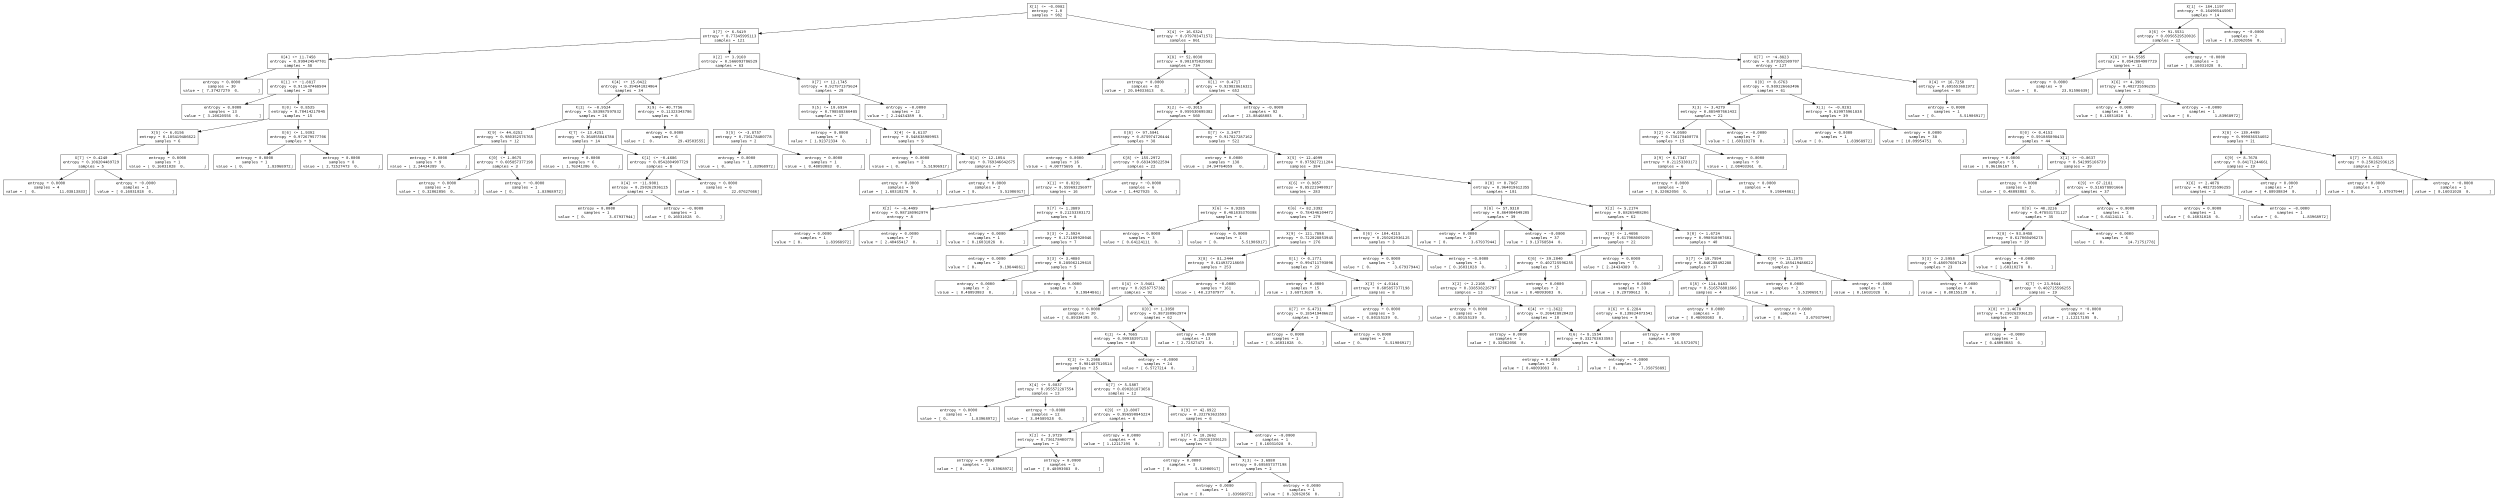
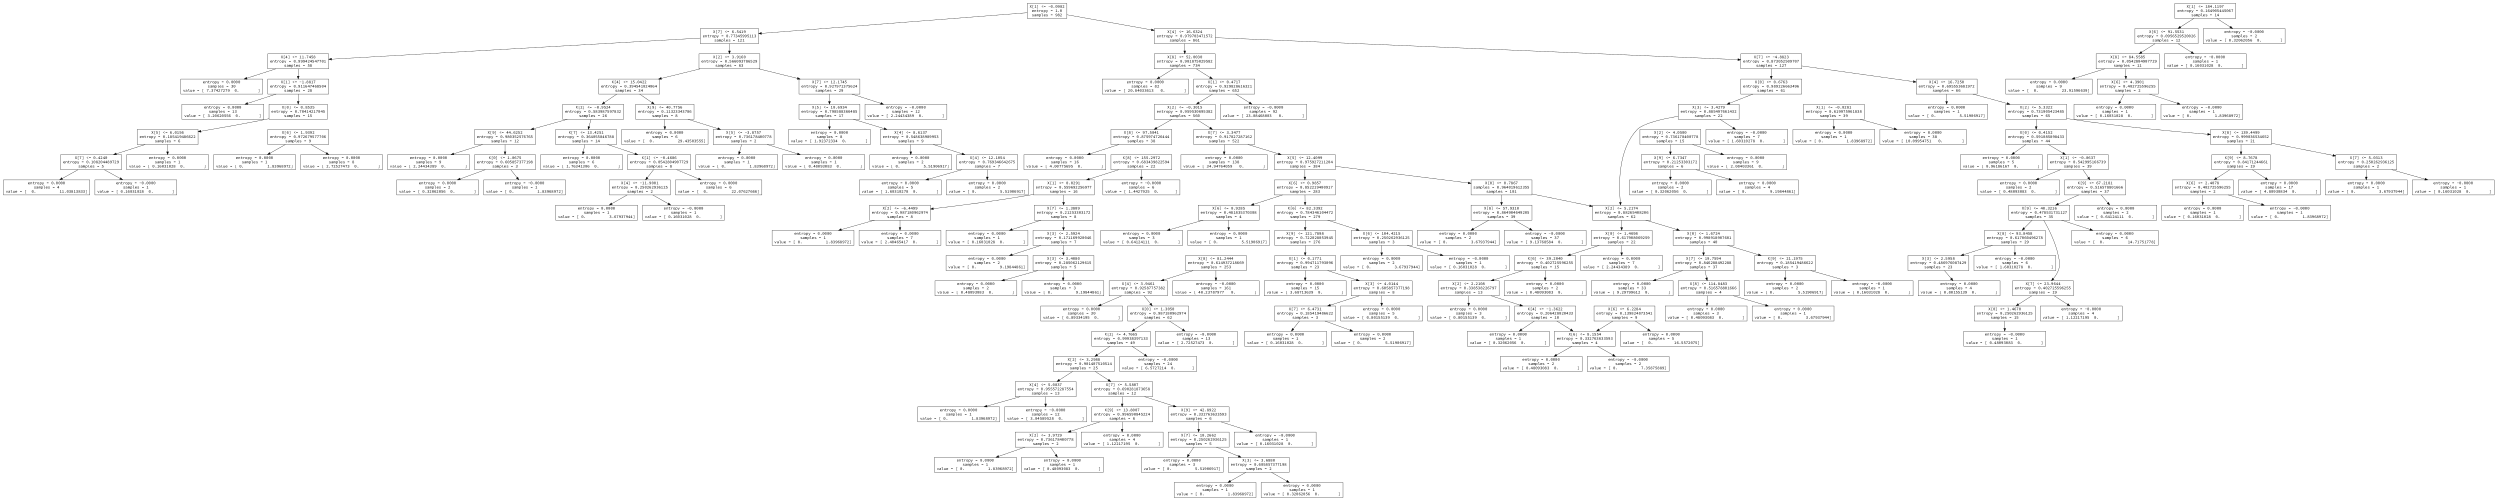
node "X[7] <= -4.8823 entropy = 0.873052509707 entropy = 127": label "X[7] <= -4.8823 entropy = 0.873052509707 entropy = 127" -> "X[7] <= -4.8823 entropy = 0.873052509707 samples = 127"
edge "X[6] <= 4.3901 entropy = 0.402725596255 samples = 2" -> "X[8] <= 84.5585 entropy = 0.0542804907729 samples = 11": reversed
edge "X[0] <= 0.6763 entropy = 0.989226663496 samples = 61" -> "X[1] <= -0.0281 entropy = 0.619975961838 samples = 39": removed
edge "X[2] <= -0.9524 entropy = 0.583987597832 samples = 26" -> "X[4] <= 15.0422 entropy = 0.394541024064 samples = 34": reversed
node "X[2] <= 5.3322 entropy = 0.731905423485 samples = 65": added
edge "X[0] <= 0.8535 entropy = 0.70414217045 samples = 15" -> "X[6] <= 1.9392 entropy = 0.972679577706 samples = 9": removed
edge "X[9] <= 40.7756 entropy = 0.11323343786 samples = 8" -> "X[5] <= -3.8757 entropy = 0.736178400778 samples = 2": added
edge "X[3] <= 3.4279 entropy = 0.885497661432 samples = 22" -> "X[2] <= 4.0500 entropy = 0.736178400778 samples = 15": now "X[3] <= 3.4279 entropy = 0.885497661432 samples = 22" -> "X[2] <= 5.2174 entropy = 0.88265408206 samples = 62"
edge "X[8] <= 97.5041 entropy = 0.875974726444 samples = 38" -> "X[8] <= 155.2972 entropy = 0.683439822594 samples = 22": removed
edge "X[1] <= -0.0637 entropy = 0.542995166739 samples = 39" -> "X[9] <= 67.2181 entropy = 0.516578801666 samples = 37": added
node "X[0] <= 0.7867 entropy = 0.964019612355 samples = 101": label "X[0] <= 0.7867 entropy = 0.964019612355 samples = 101" -> "X[0] <= 0.7867 samples = 0.964019612355 samples = 101"
edge "X[6] <= 0.9857 entropy = 0.852219400917 samples = 283" -> "X[6] <= 0.9285 entropy = 0.481835370308 samples = 4": added
node "X[2] <= -6.4499 entropy = 0.987180962974 entropy = 8": label "X[2] <= -6.4499 entropy = 0.987180962974 entropy = 8" -> "X[2] <= -6.4499 entropy = 0.987180962974 samples = 8"
edge "X[9] <= 121.7898 entropy = 0.722028053945 samples = 276" -> "X[8] <= 81.2444 entropy = 0.614937218669 samples = 253": removed
edge "X[3] <= 2.5958 entropy = 0.486976087429 samples = 23" -> "X[7] <= 23.9644 entropy = 0.402725596255 samples = 19": now "X[9] <= 40.3216 entropy = 0.478531731127 samples = 35" -> "X[7] <= 23.9644 entropy = 0.402725596255 samples = 19"
